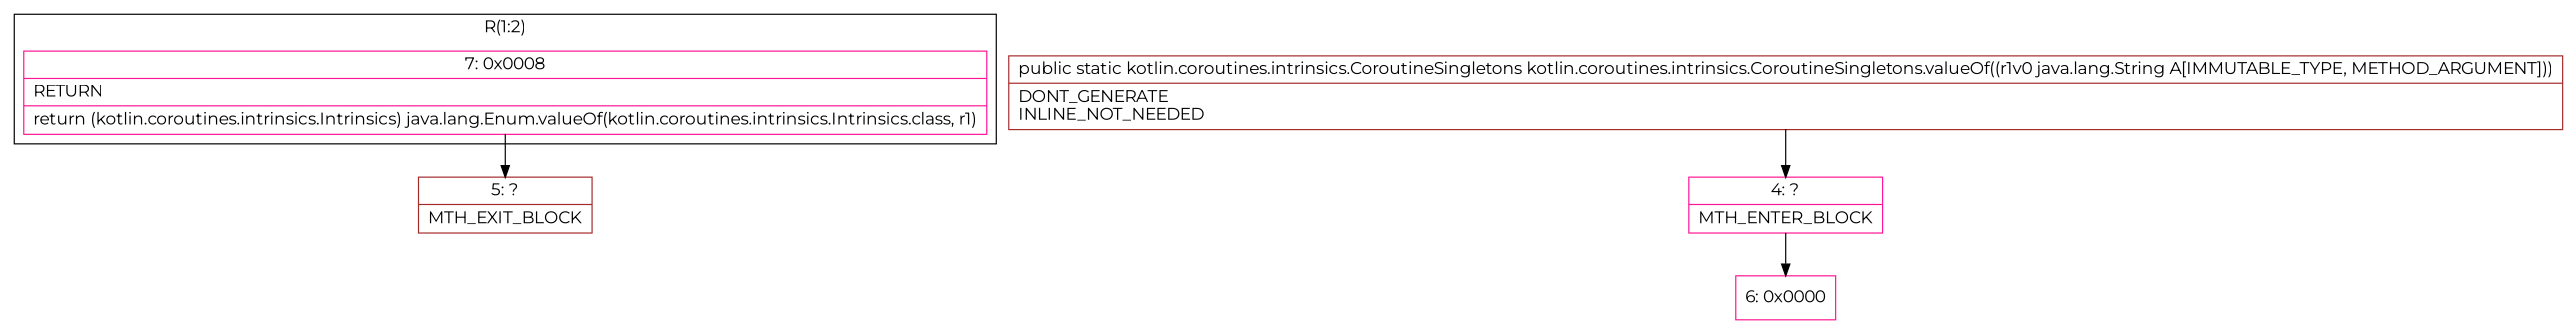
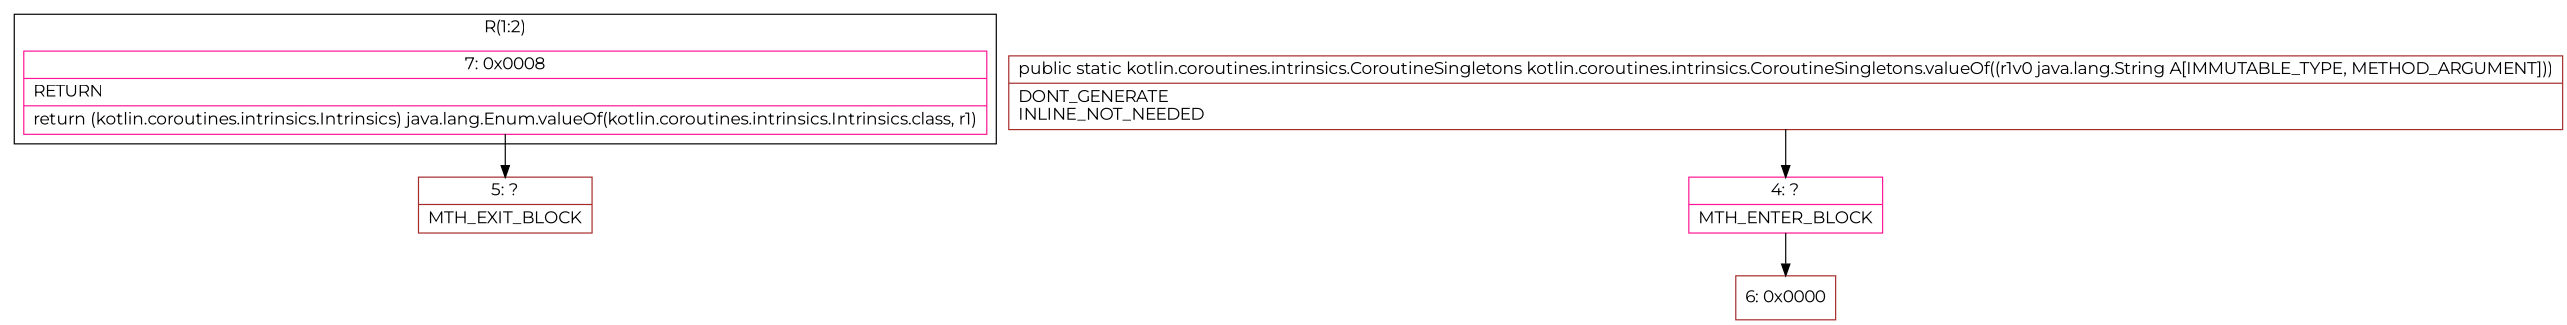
node "6: 0x0000": color deeppink -> brown
